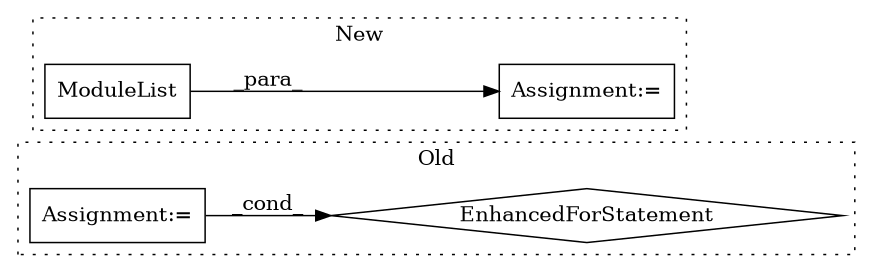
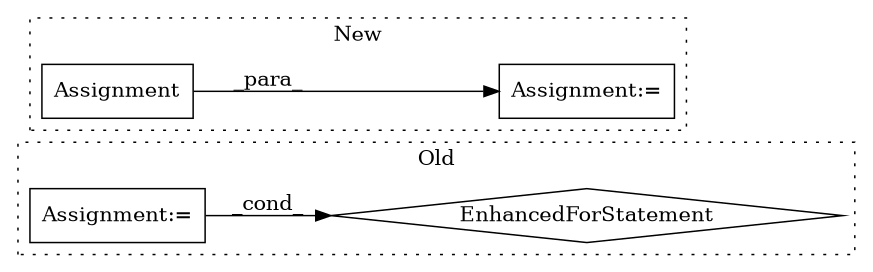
node "ModuleList": label "ModuleList" -> "Assignment"
